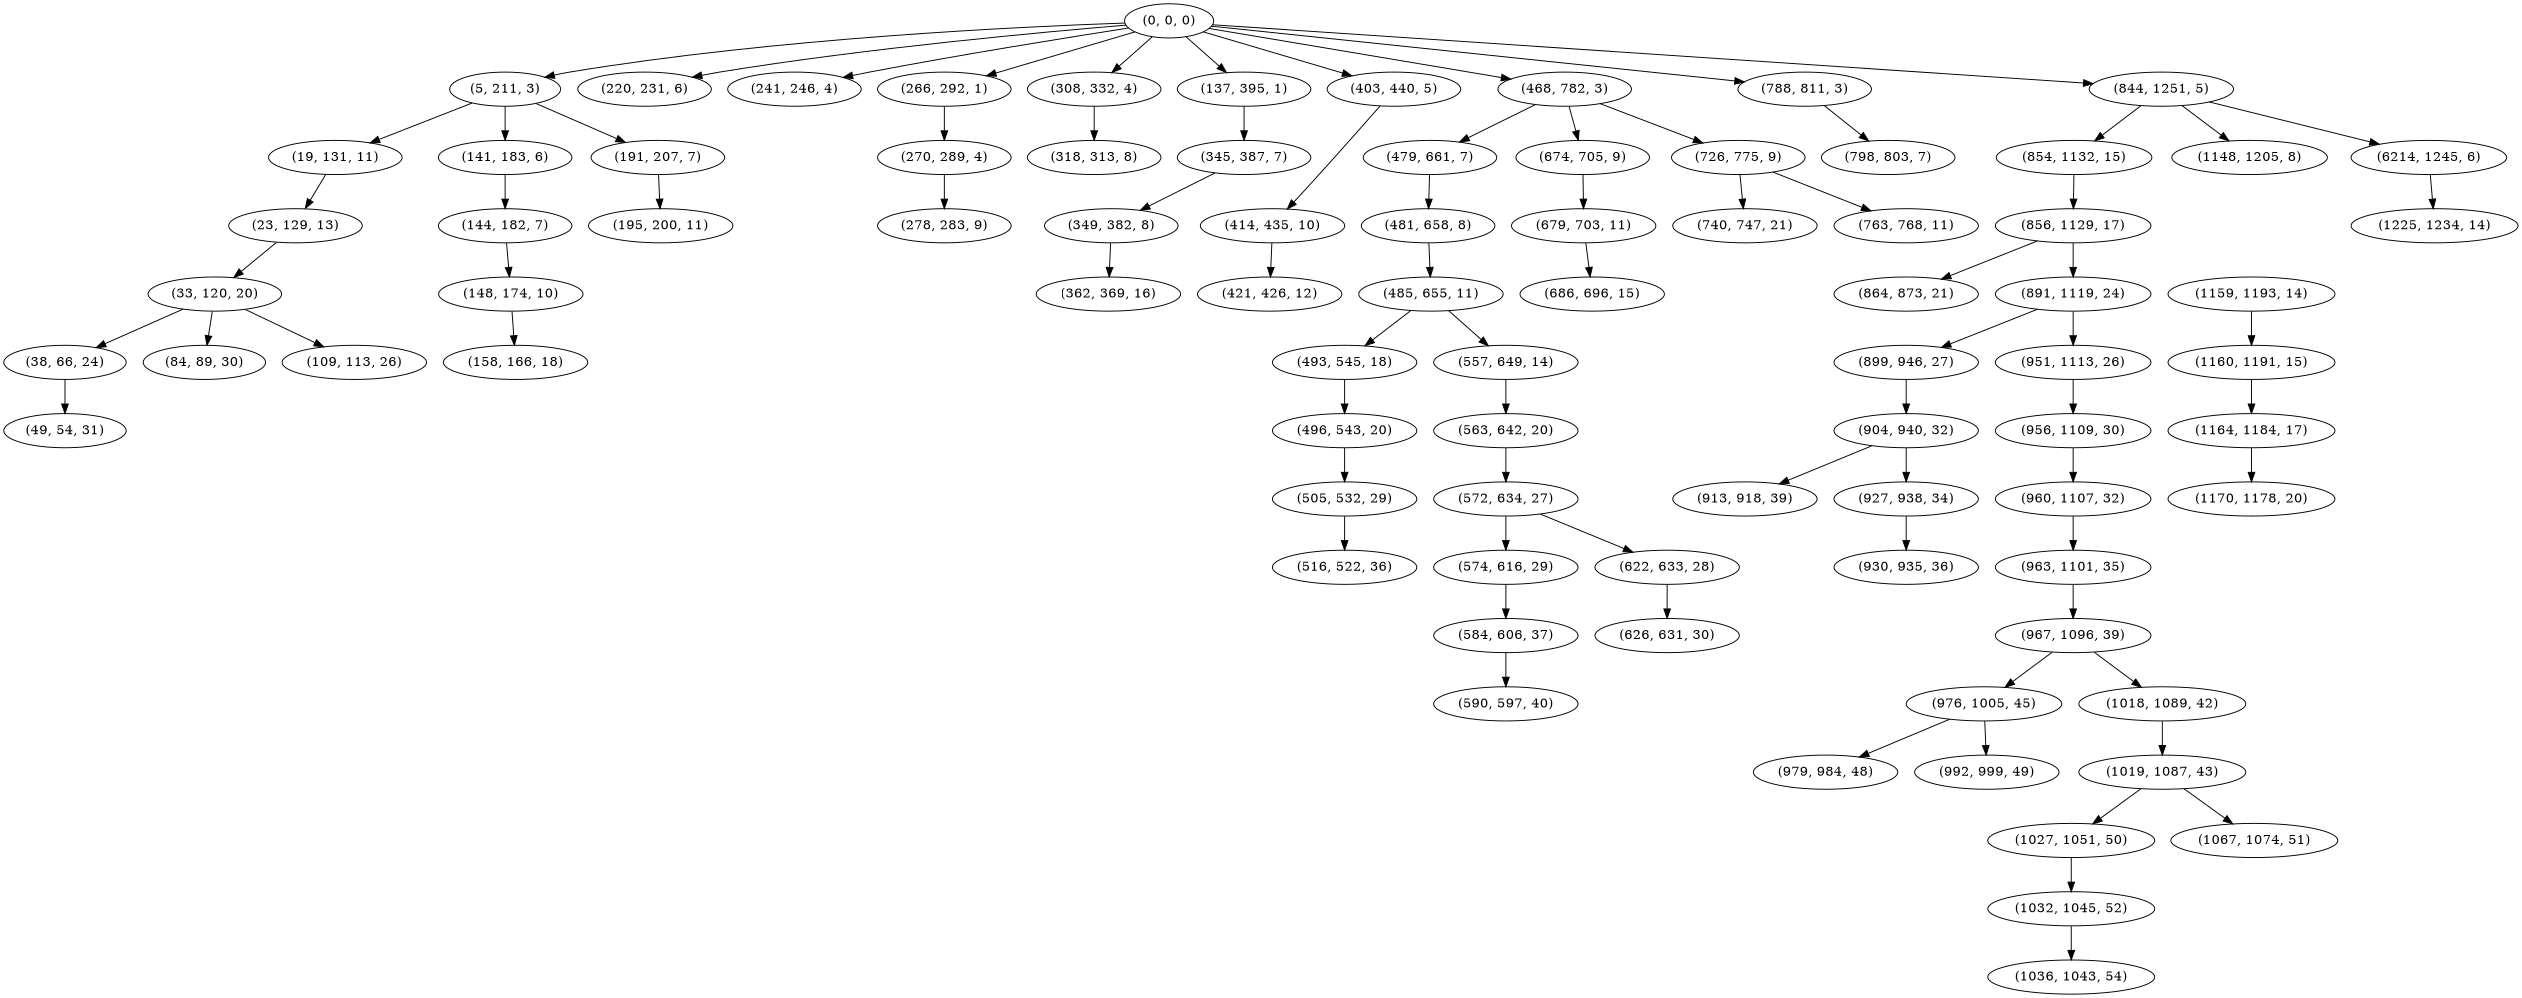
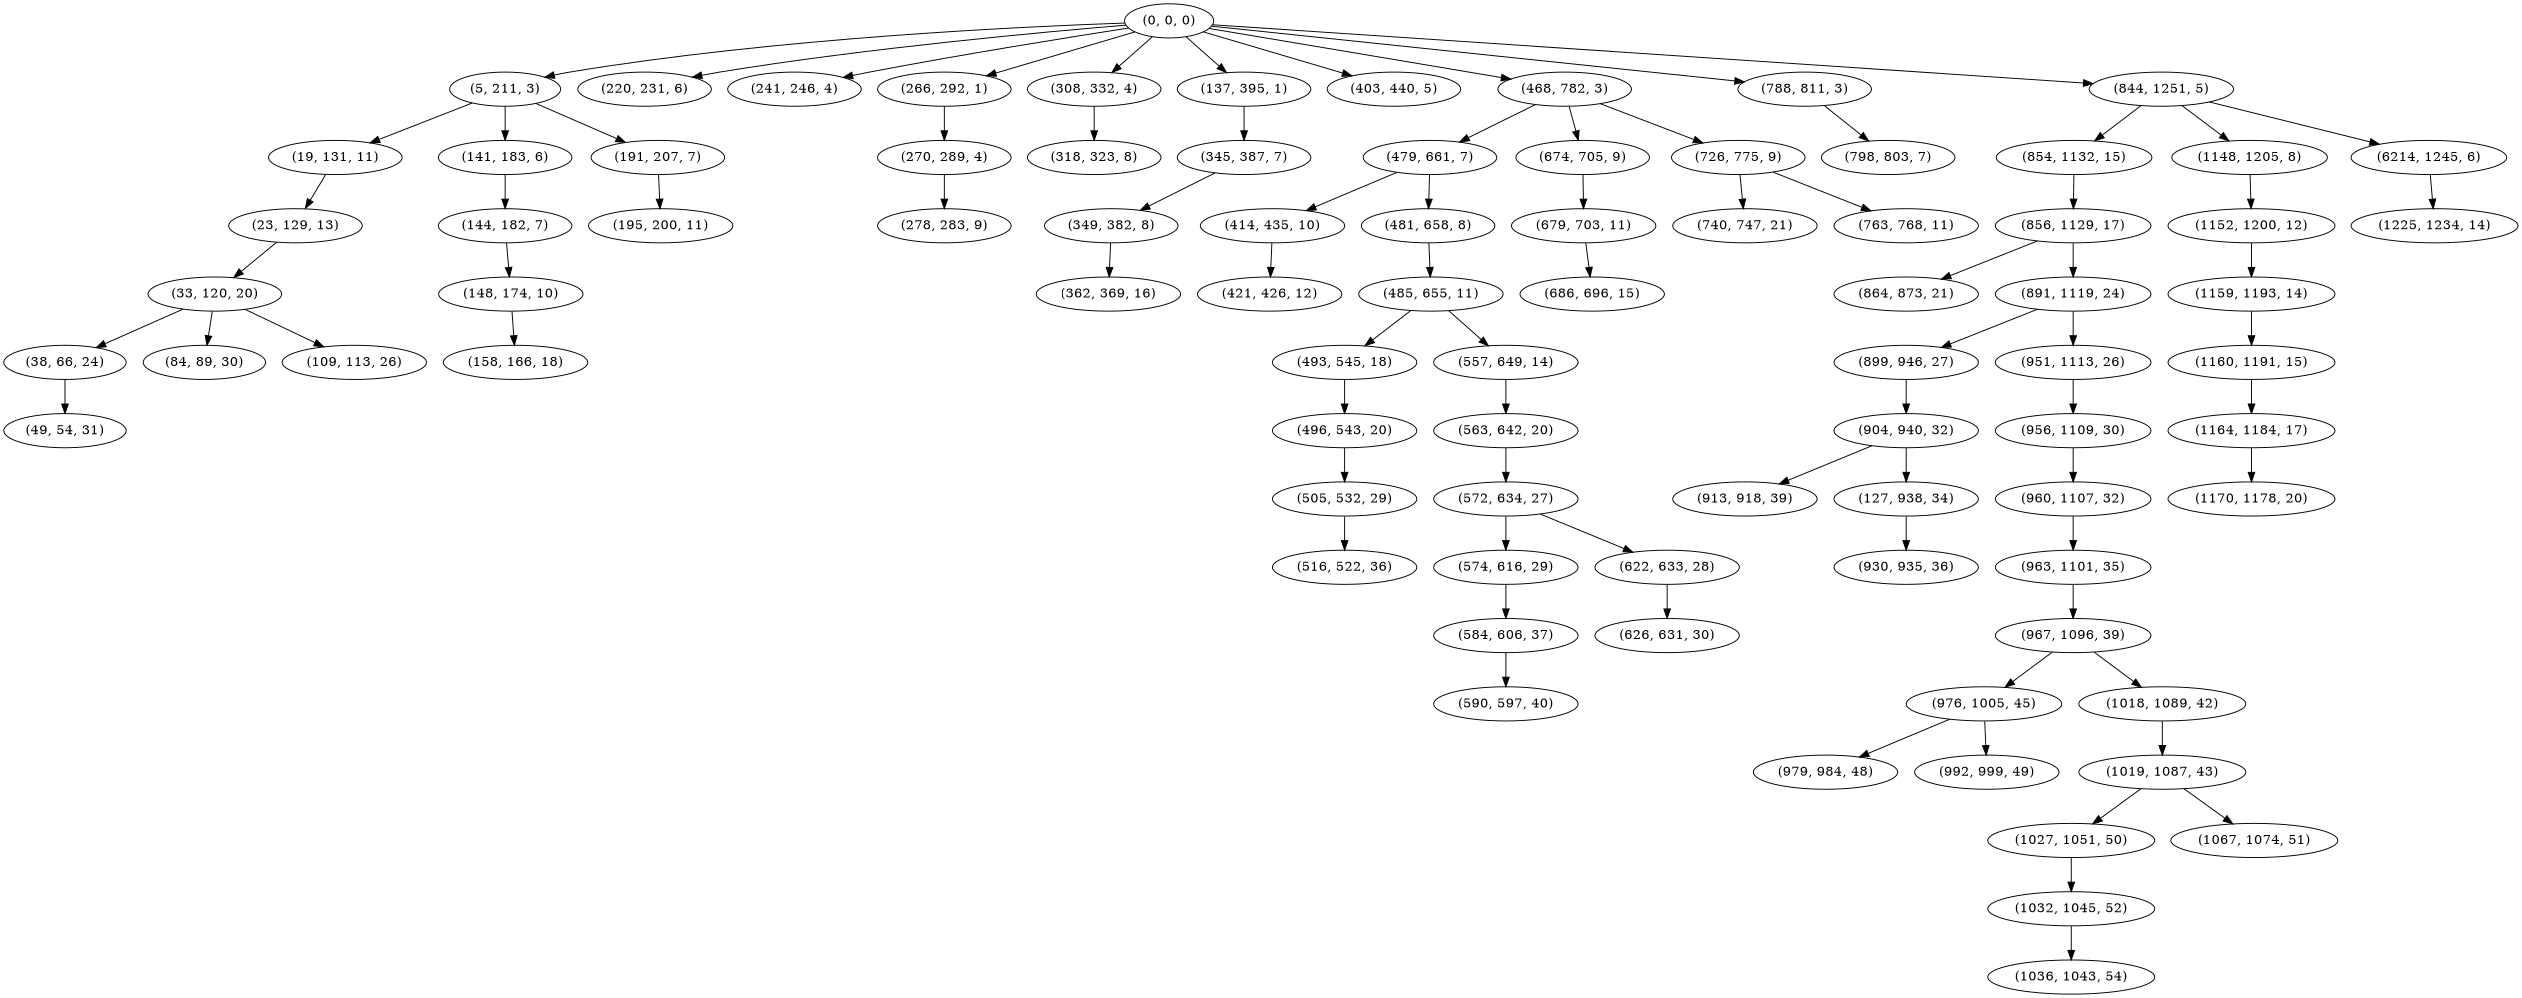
edge "(403, 440, 5)" -> "(414, 435, 10)": now "(479, 661, 7)" -> "(414, 435, 10)"
node "(318, 313, 8)": label "(318, 313, 8)" -> "(318, 323, 8)"
node "(1152, 1200, 12)": added
node "(927, 938, 34)": label "(927, 938, 34)" -> "(127, 938, 34)"
